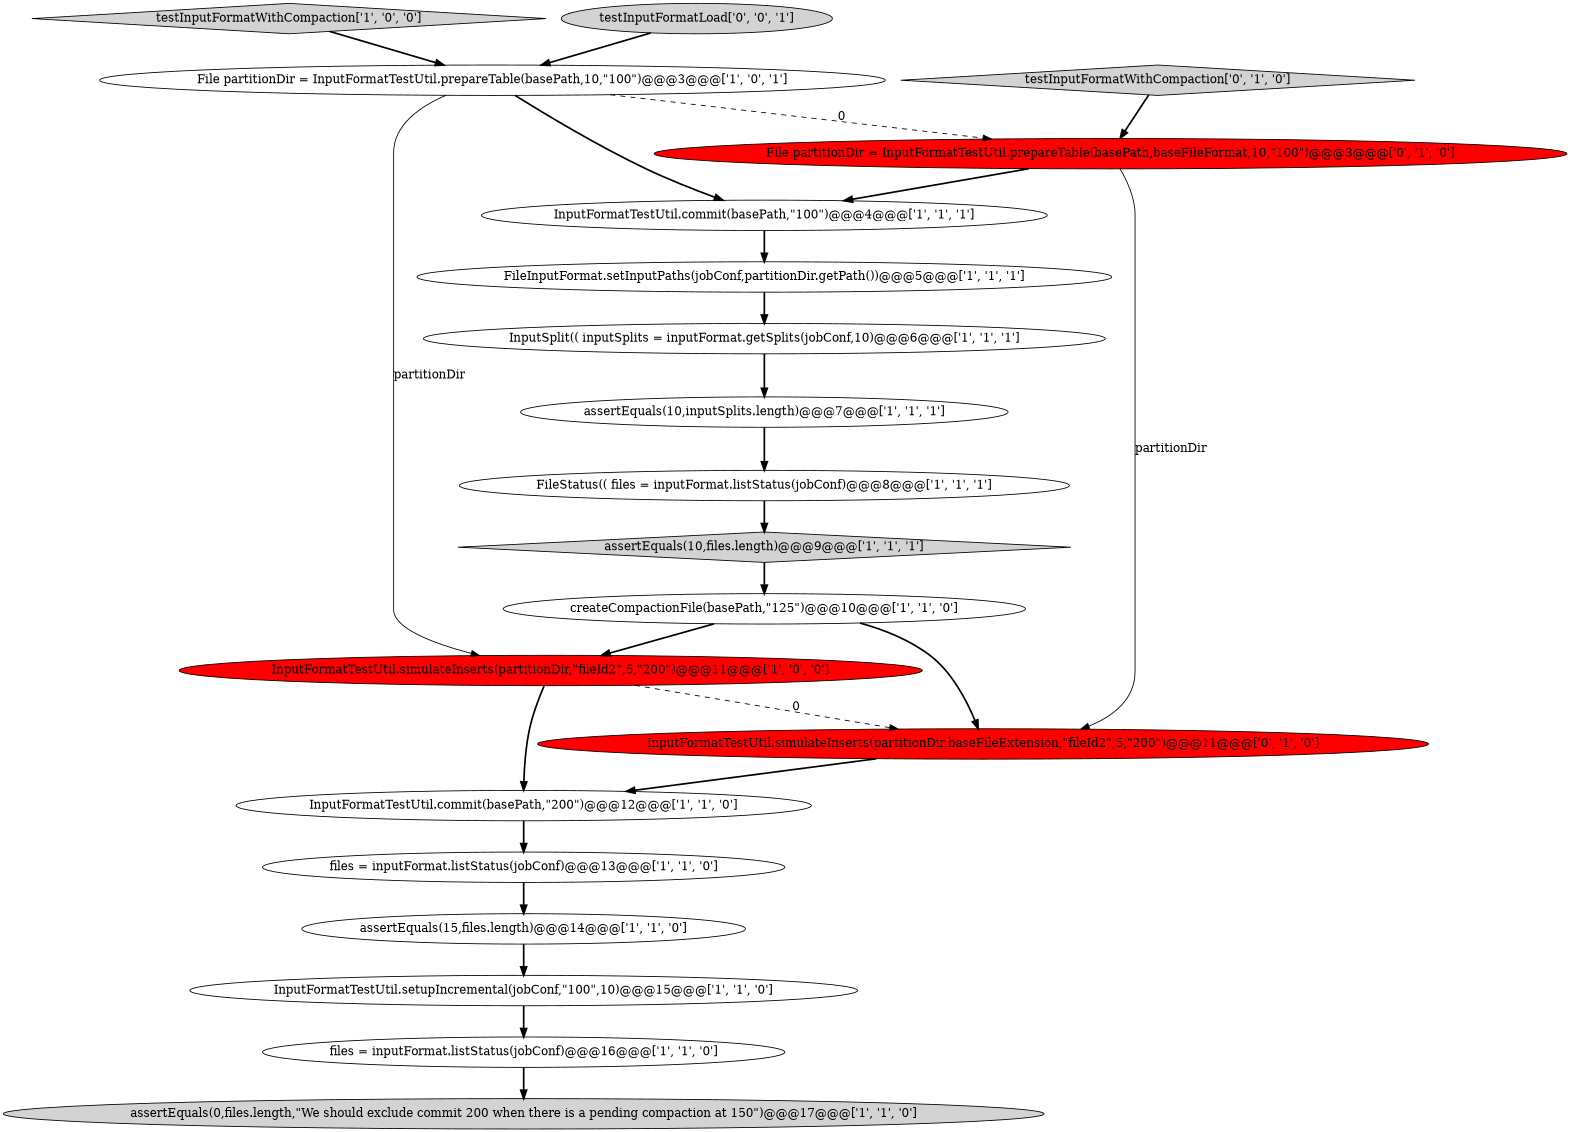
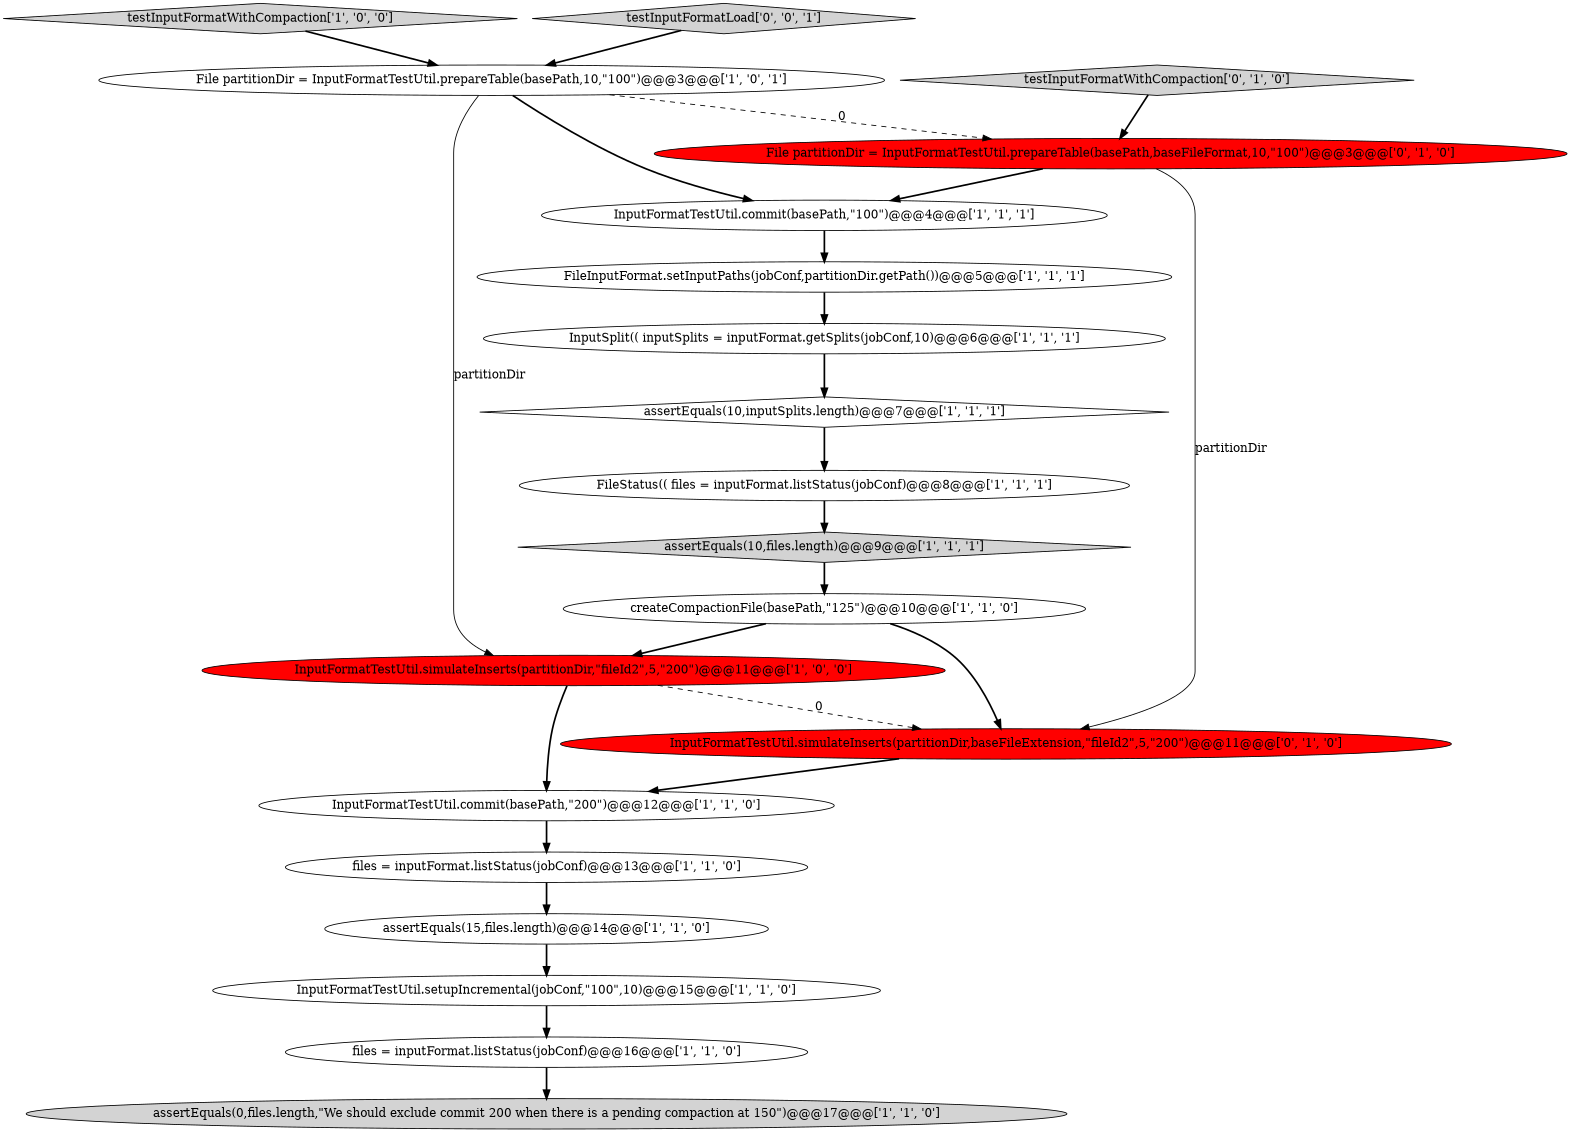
node "testInputFormatLoad['0', '0', '1']": shape ellipse -> diamond
node "assertEquals(10,inputSplits.length)@@@7@@@['1', '1', '1']": shape ellipse -> diamond
